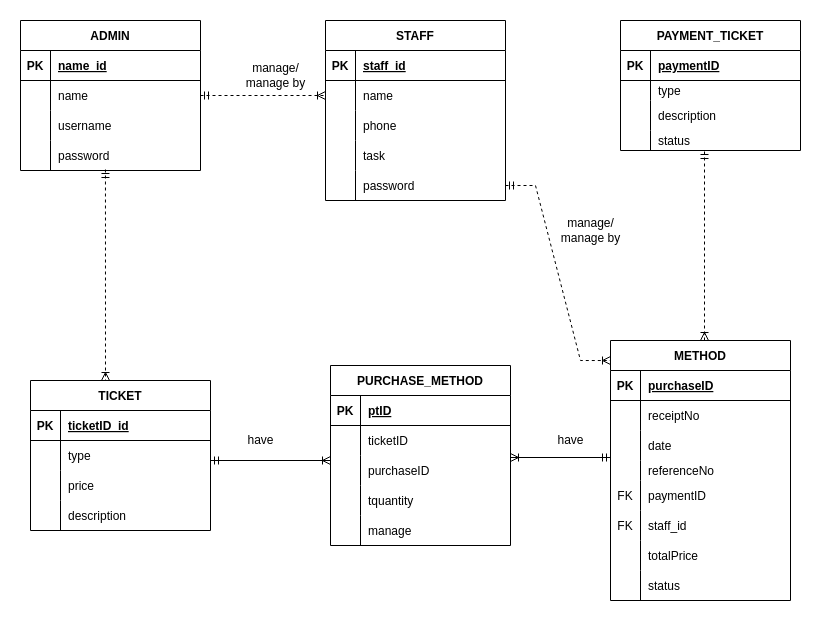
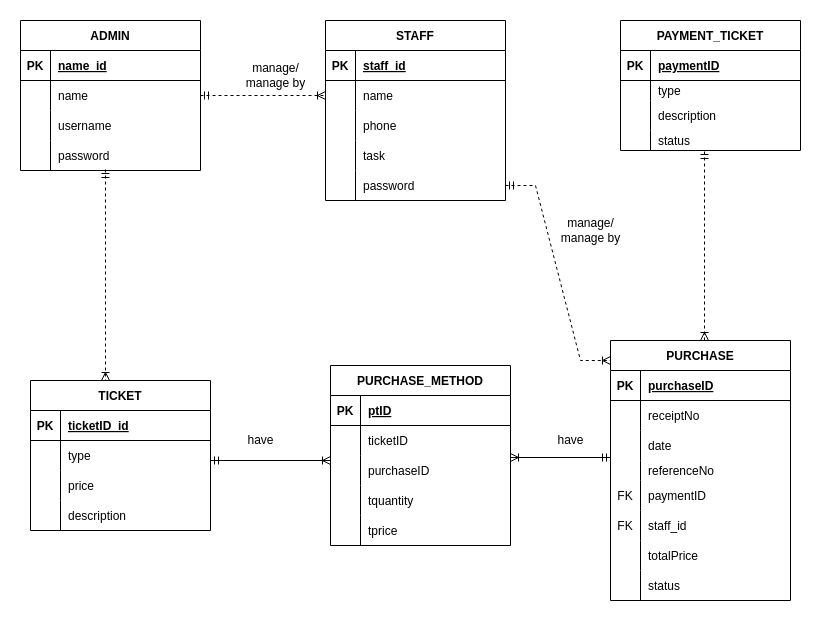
node "METHOD": label "METHOD" -> "PURCHASE"
node "manage": label "manage" -> "tprice"
